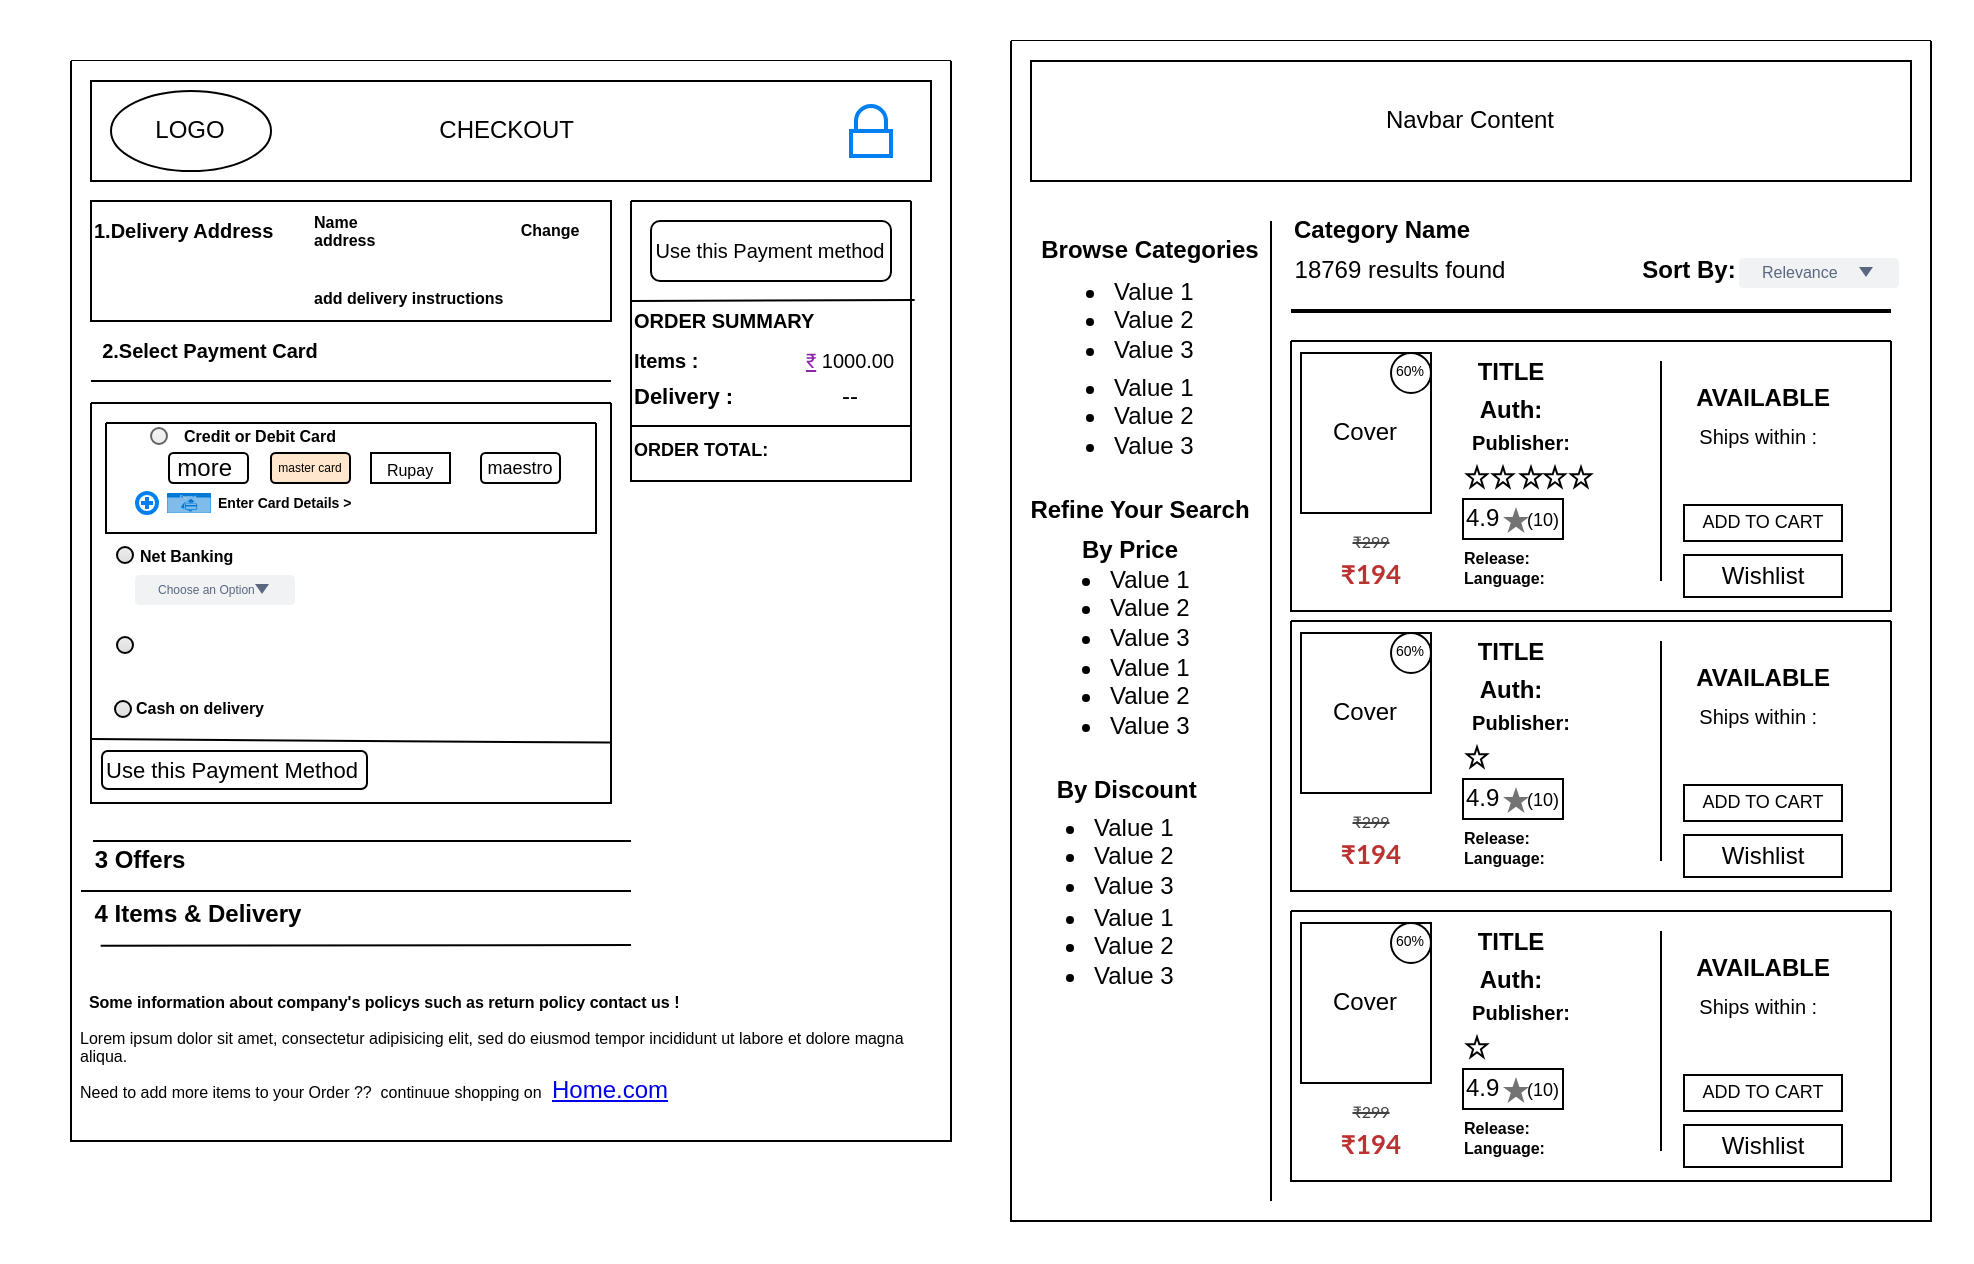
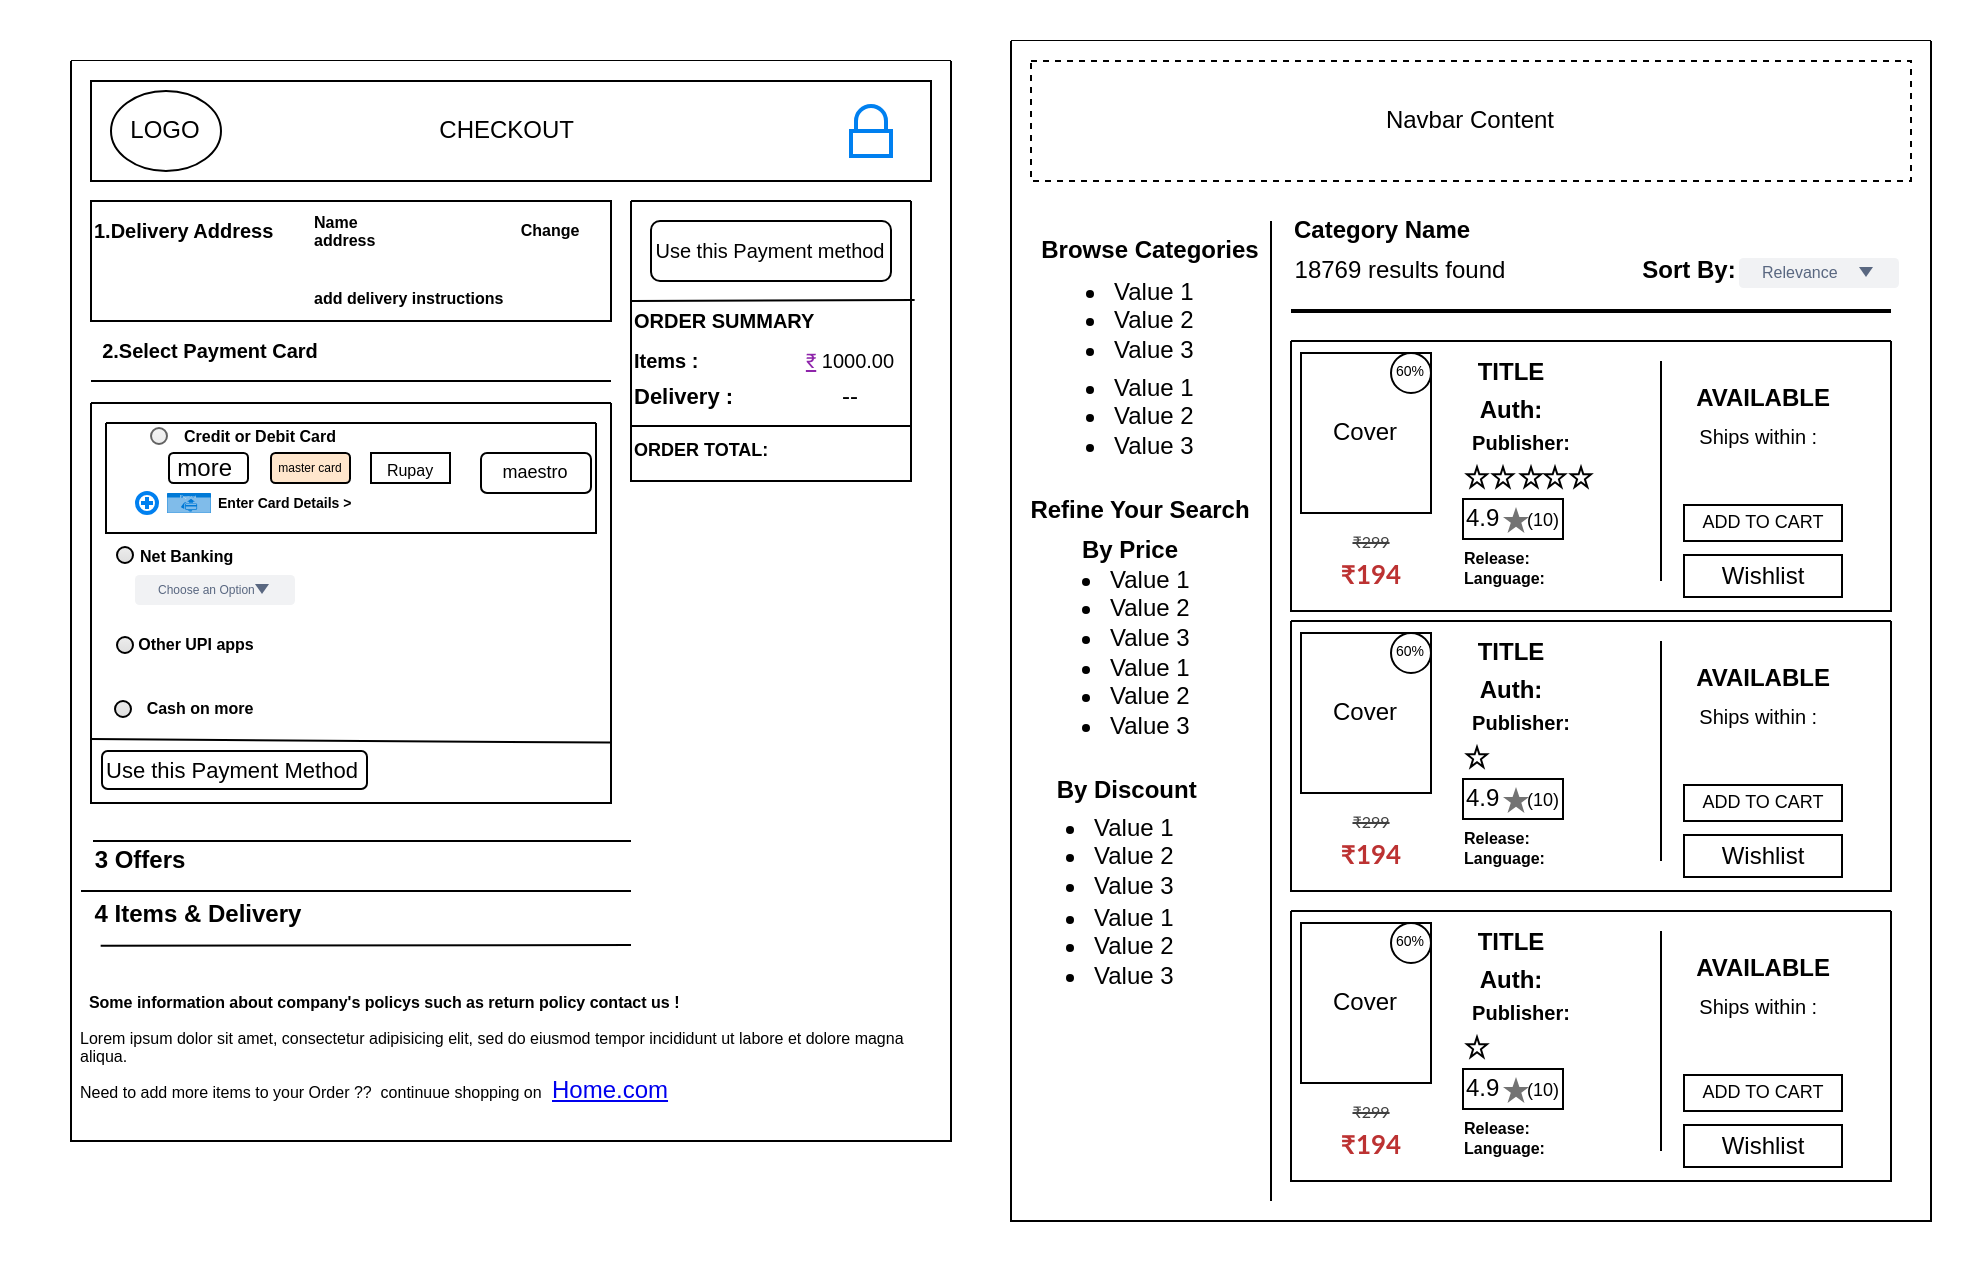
node "Navbar Content": style solid -> dashed
node "LOGO": size 160x80 -> 110x80
node "maestro": size 79x30 -> 110x40
node "Other UPI apps": added
node "Cash on delivery": label "Cash on delivery" -> "Cash on more"
